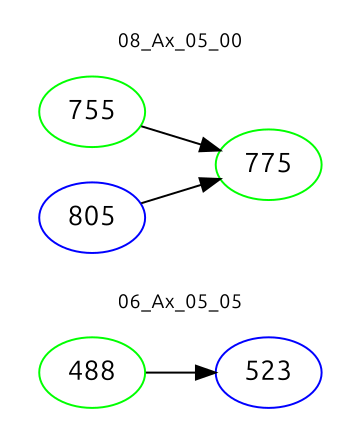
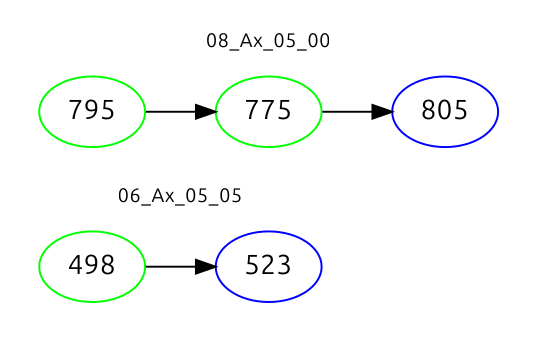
node "755": label "755" -> "795"
edge "805" -> "775": reversed
node "488": label "488" -> "498"
